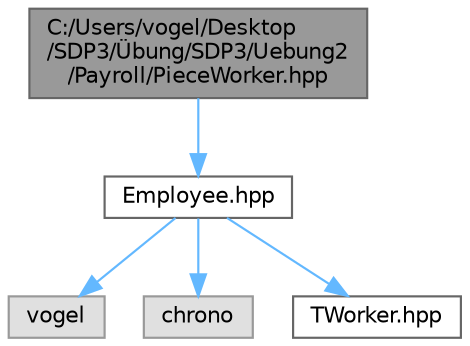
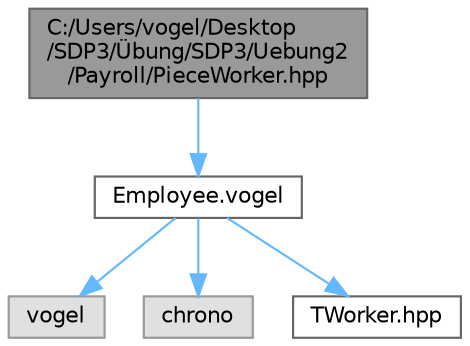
node "Employee.hpp": label "Employee.hpp" -> "Employee.vogel"
